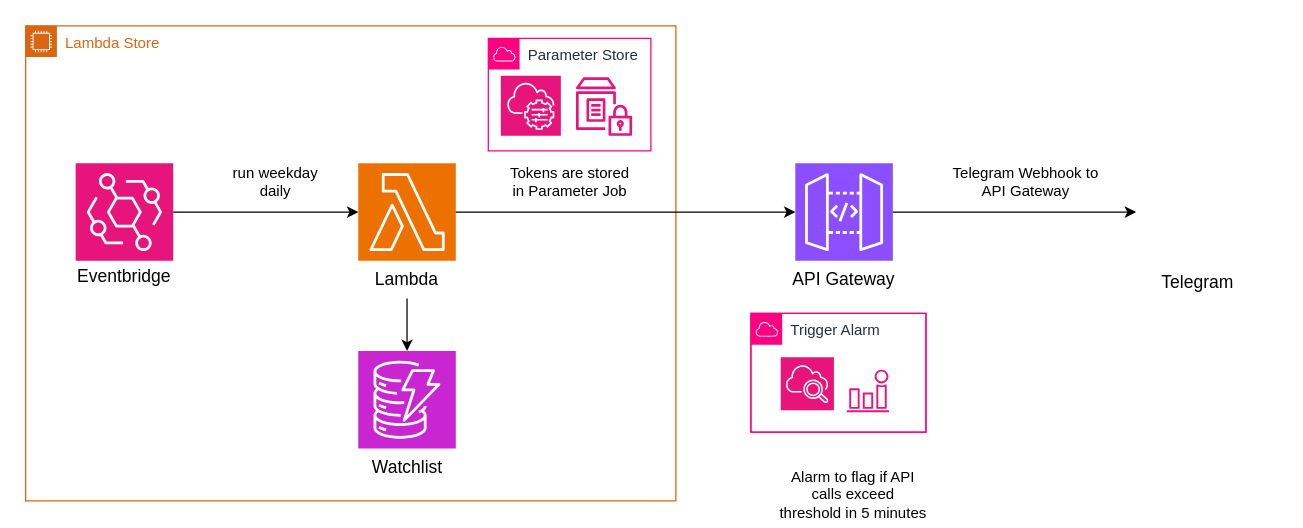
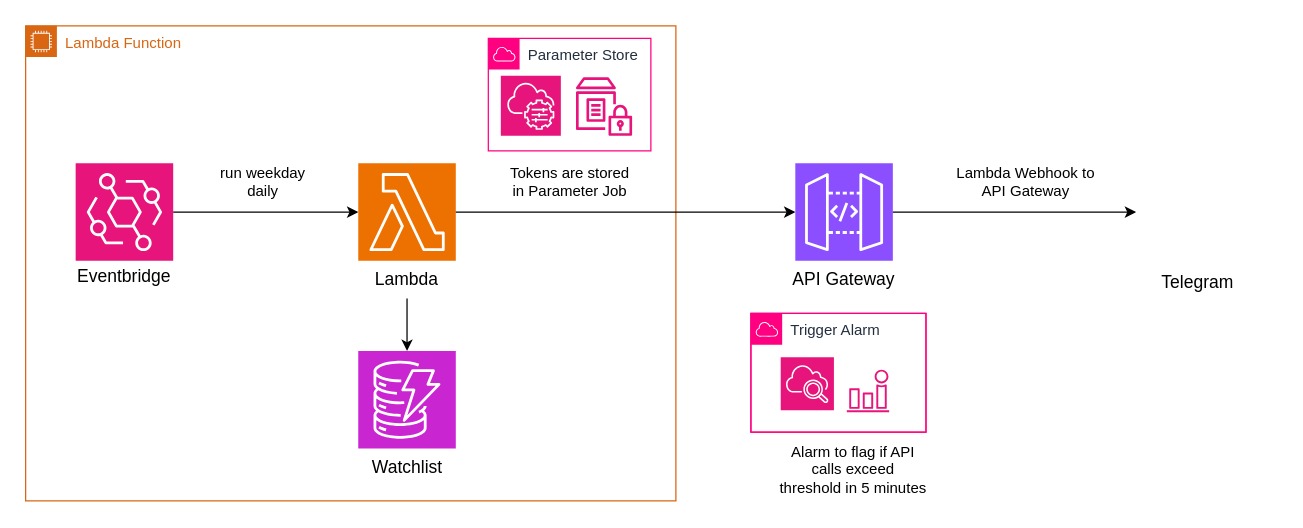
node "Lambda Store": label "Lambda Store" -> "Lambda Function"
node "run weekday daily": moved (276, 182) -> (263, 182)
node "Telegram Webhook to API Gateway": label "Telegram Webhook to API Gateway" -> "Lambda Webhook to API Gateway"
node "Alarm to flag if API calls exceed threshold in 5 minutes": moved (853, 494) -> (853, 469)
